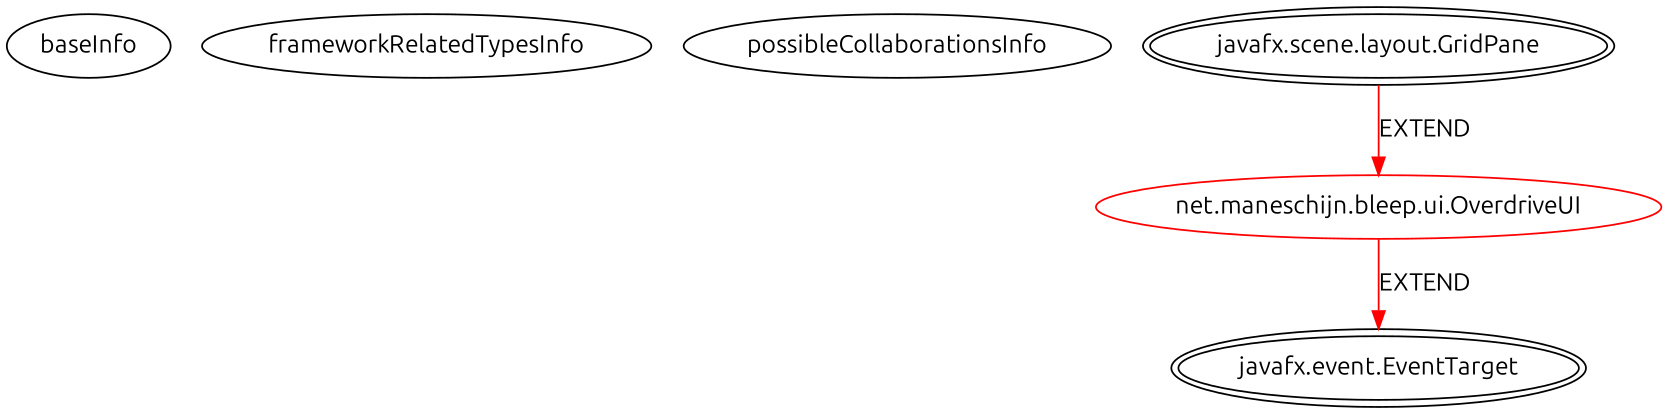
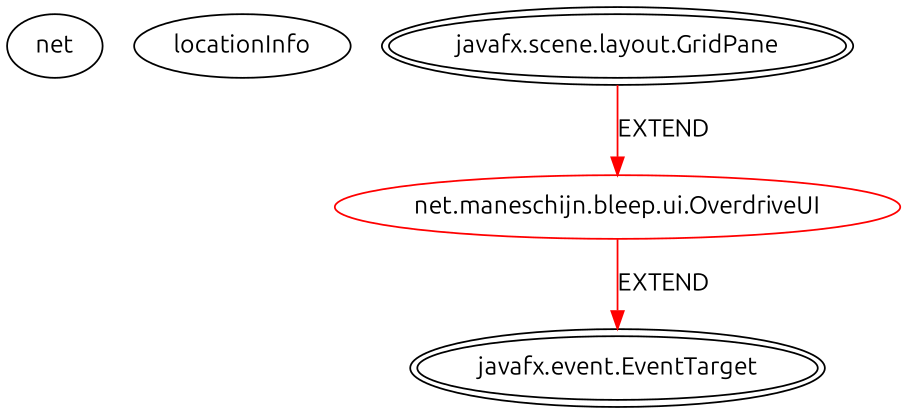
node "baseInfo": label "baseInfo" -> "net"
node "locationInfo": added
node "frameworkRelatedTypesInfo": removed
node "possibleCollaborationsInfo": removed
